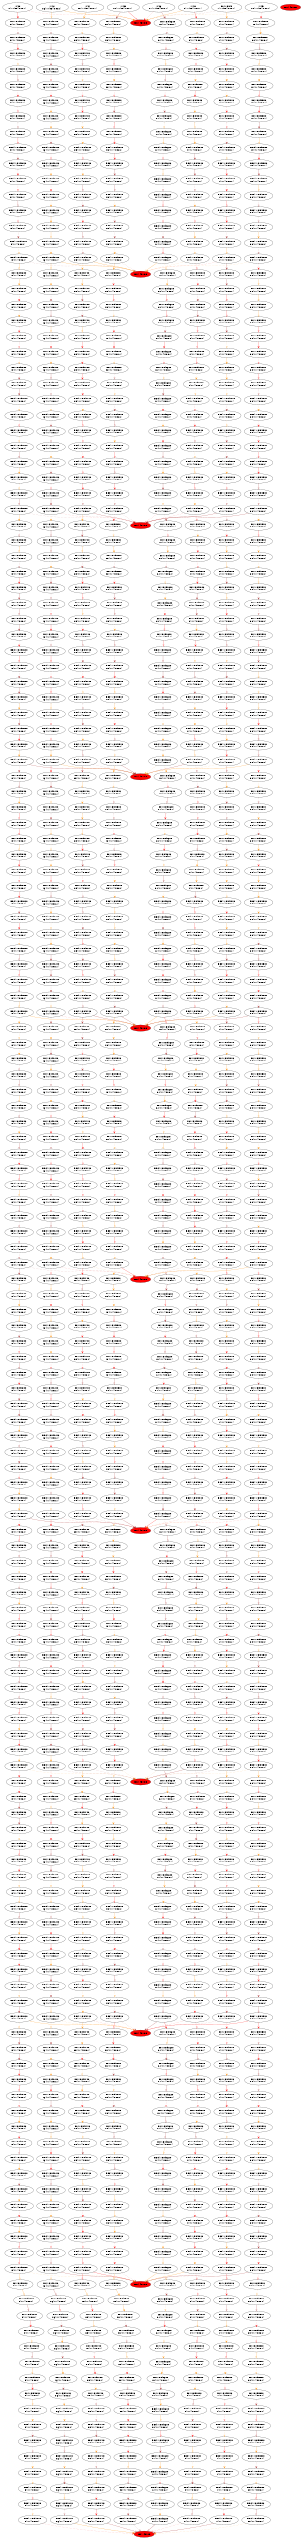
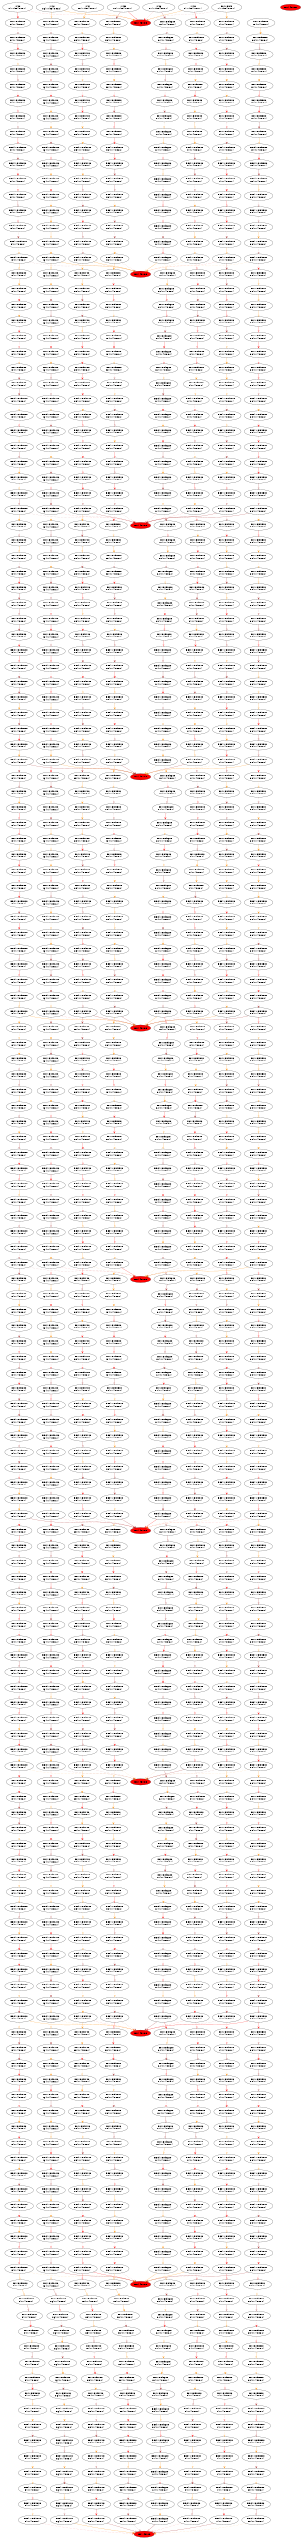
node "Init5 20(write)(1024)": removed
